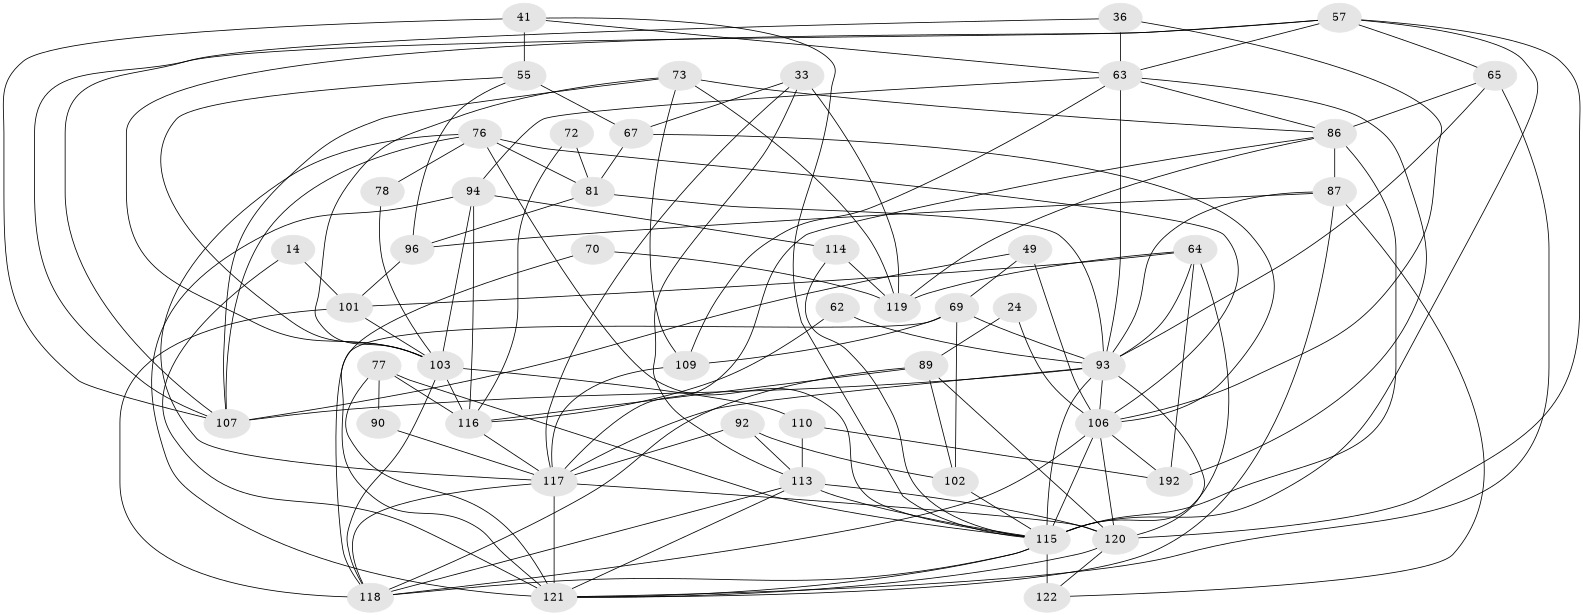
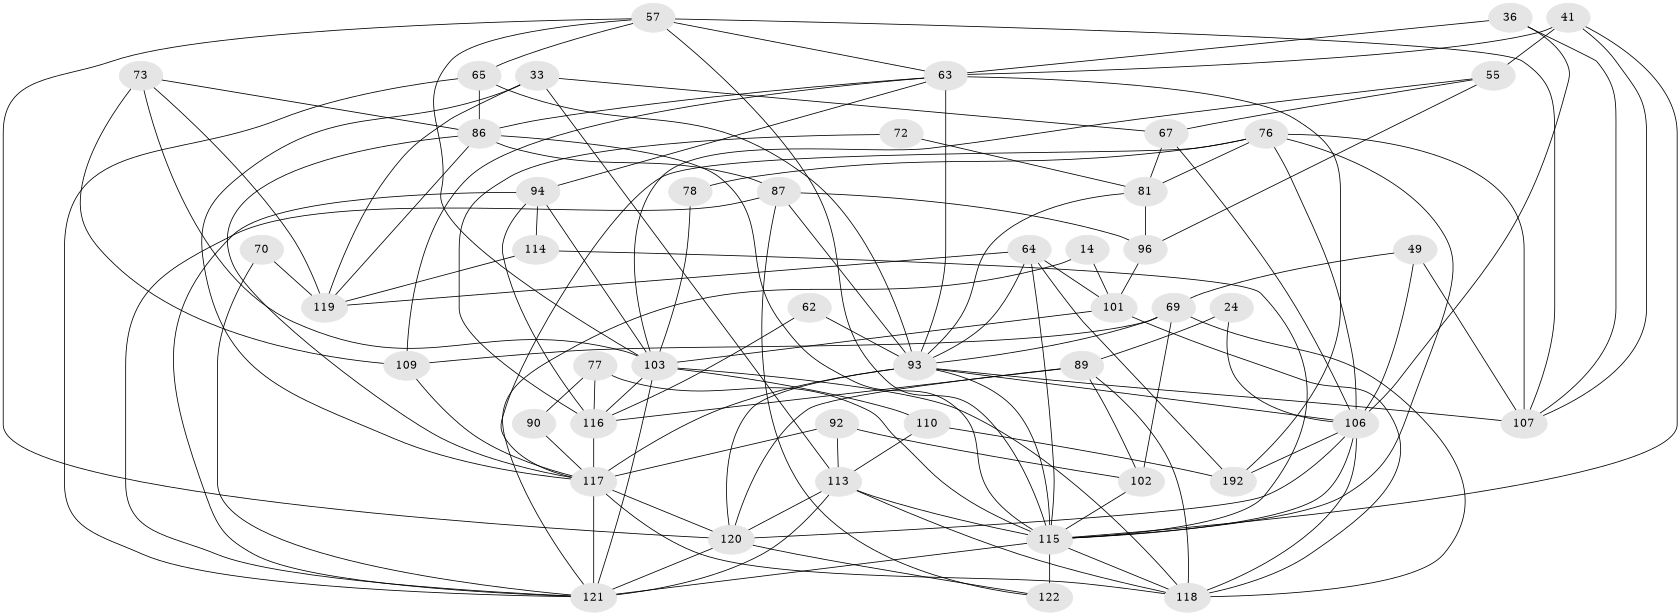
edge "73" -- "107": removed
edge "77" -- "121": now "103" -- "121"
